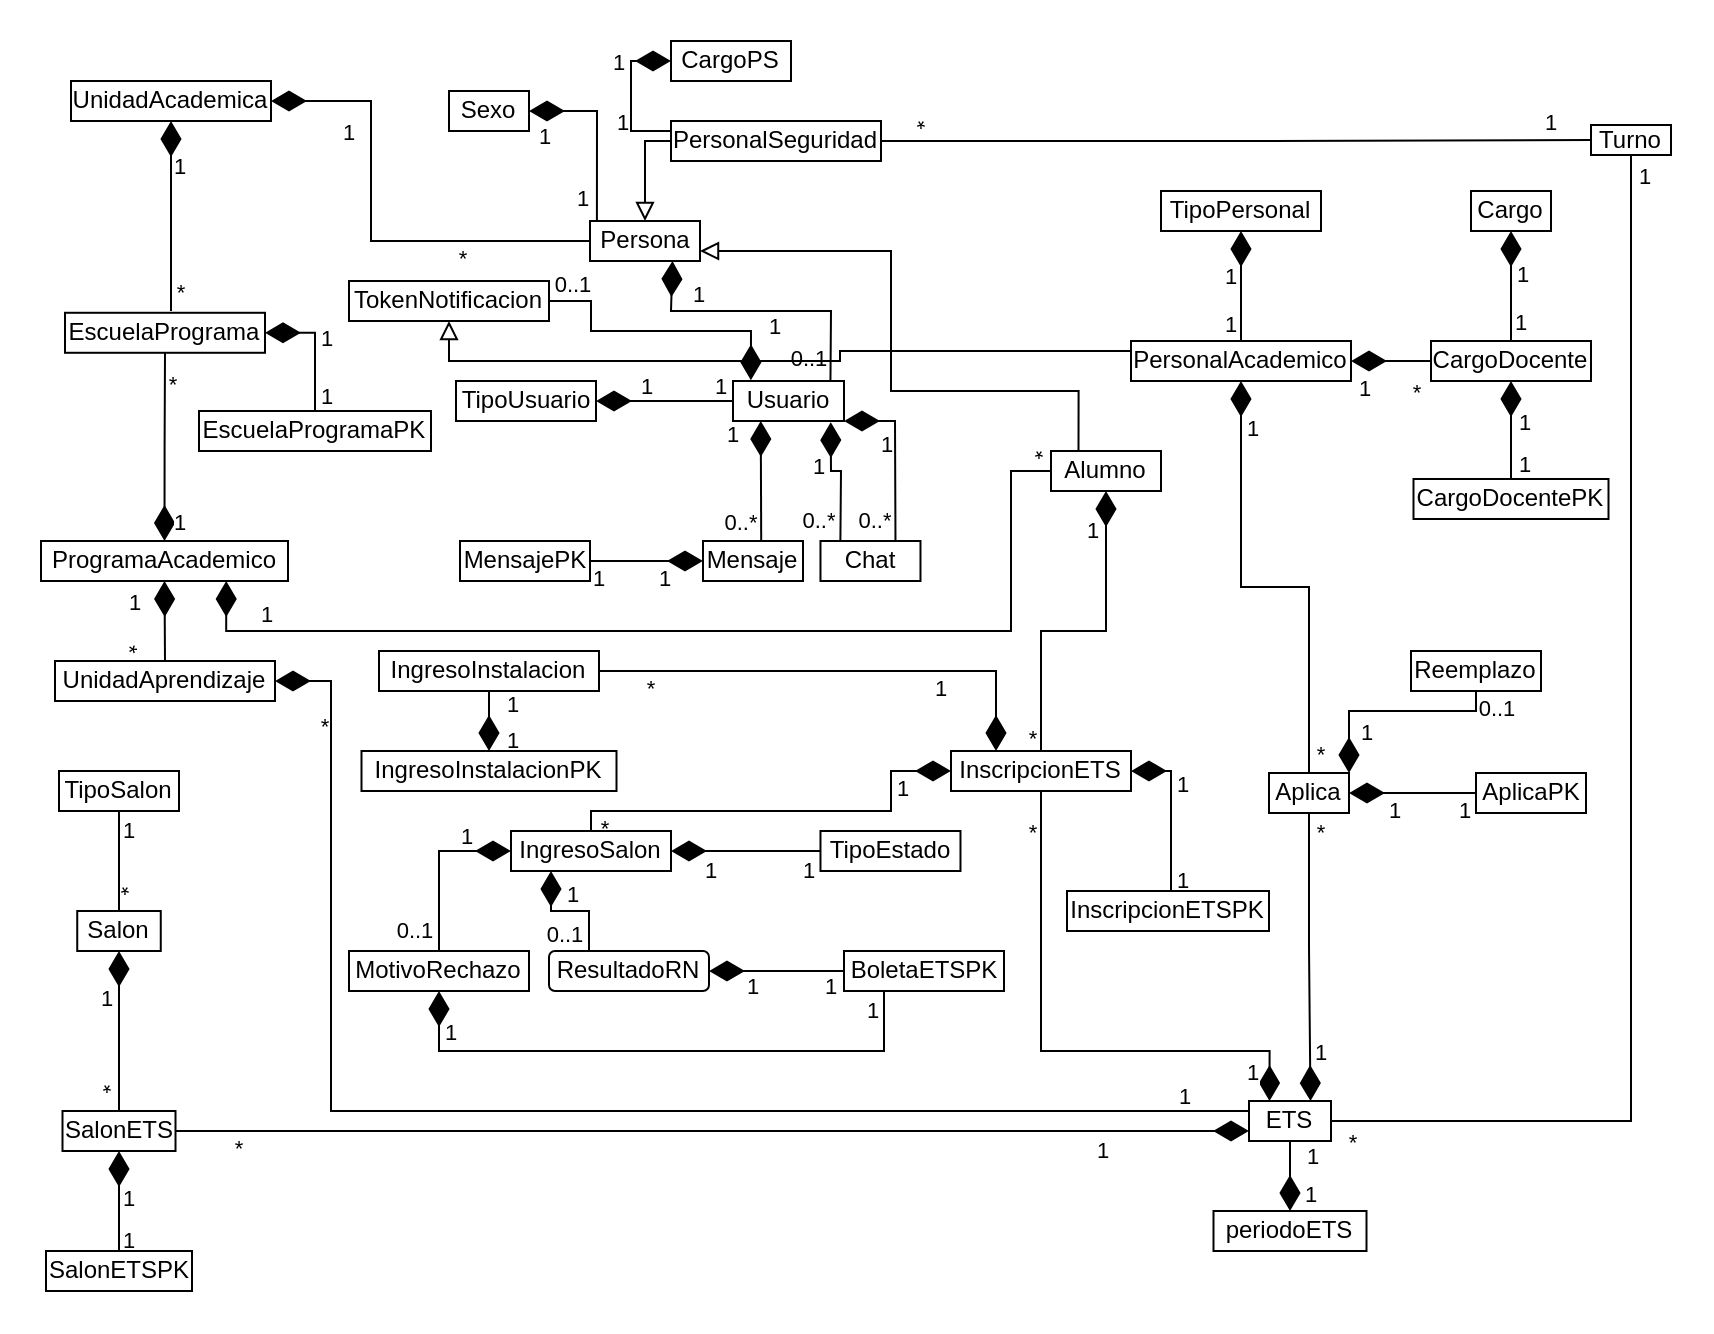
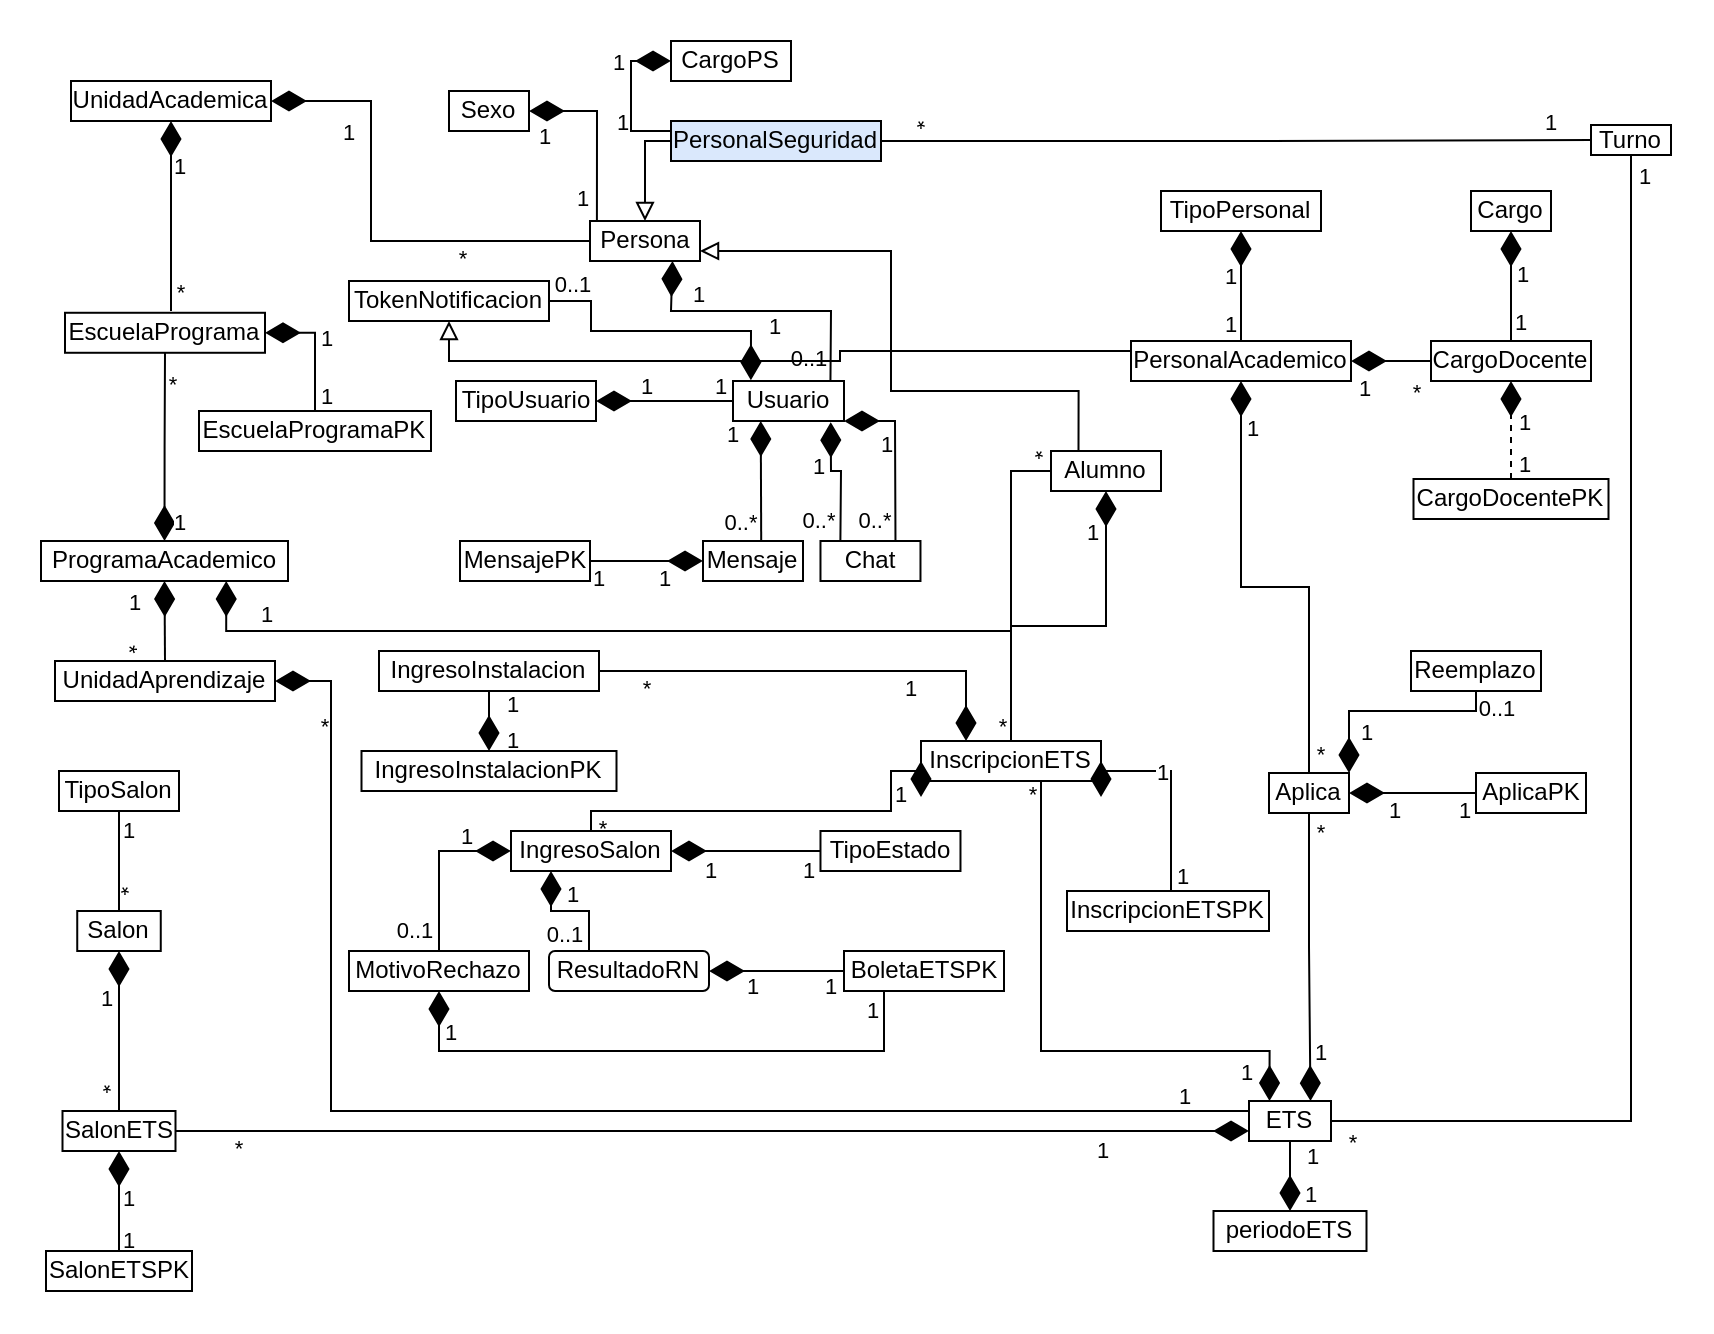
node "PersonalSeguridad": fillcolor #ffffff -> #dae8fc
edge "CargoDocentePK" -> "CargoDocente": style solid -> dashed
node "InscripcionETS": moved (1041, 771) -> (1011, 761)
